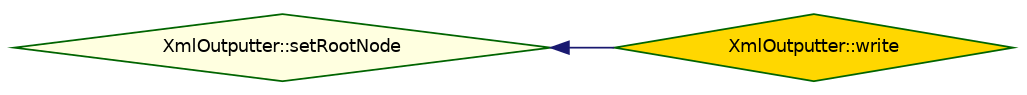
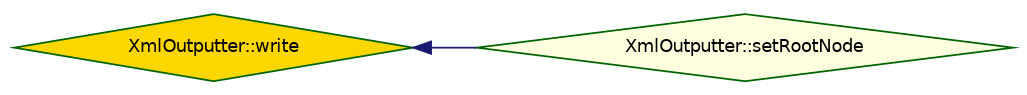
edge "XmlOutputter::write" -> "XmlOutputter::setRootNode": reversed
